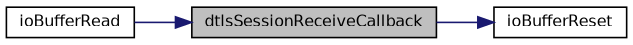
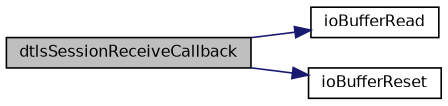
edge "ioBufferRead" -> "dtlsSessionReceiveCallback": reversed
